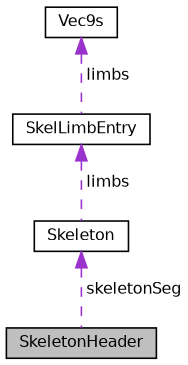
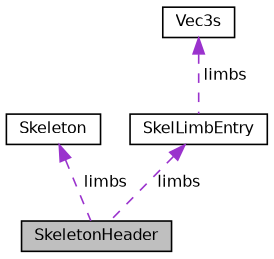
node "Vec9s": label "Vec9s" -> "Vec3s"
edge "Skeleton" -> "SkelLimbEntry": now "SkeletonHeader" -> "SkelLimbEntry"
edge "SkeletonHeader" -> "Skeleton": label " skeletonSeg" -> " limbs"
